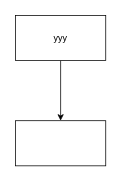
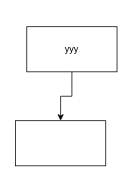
node "yyy": moved (60, 38) -> (72, 49)
